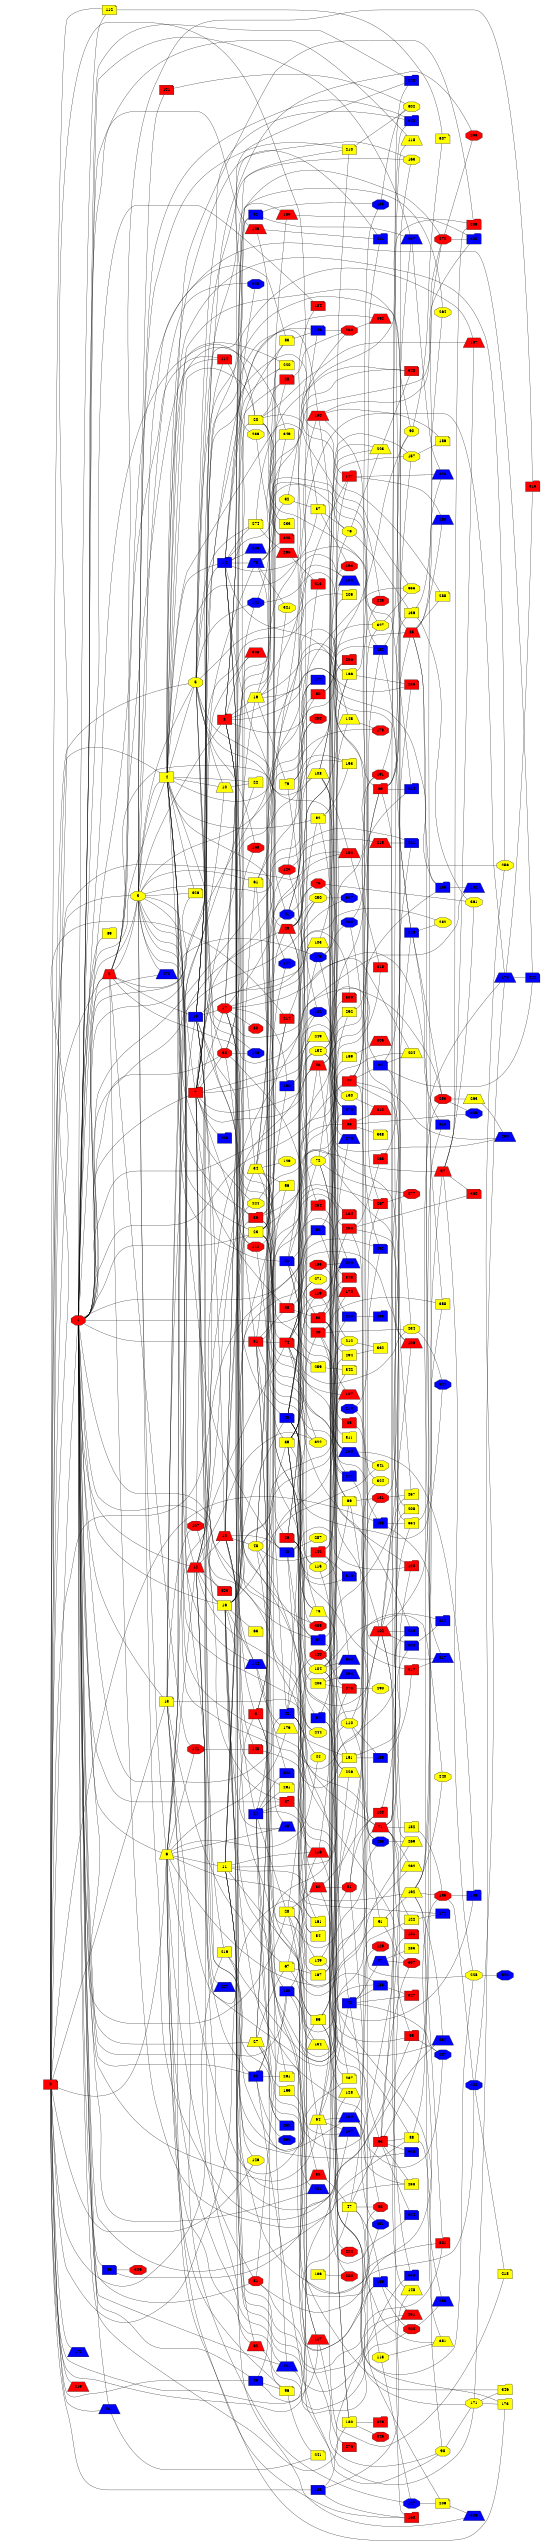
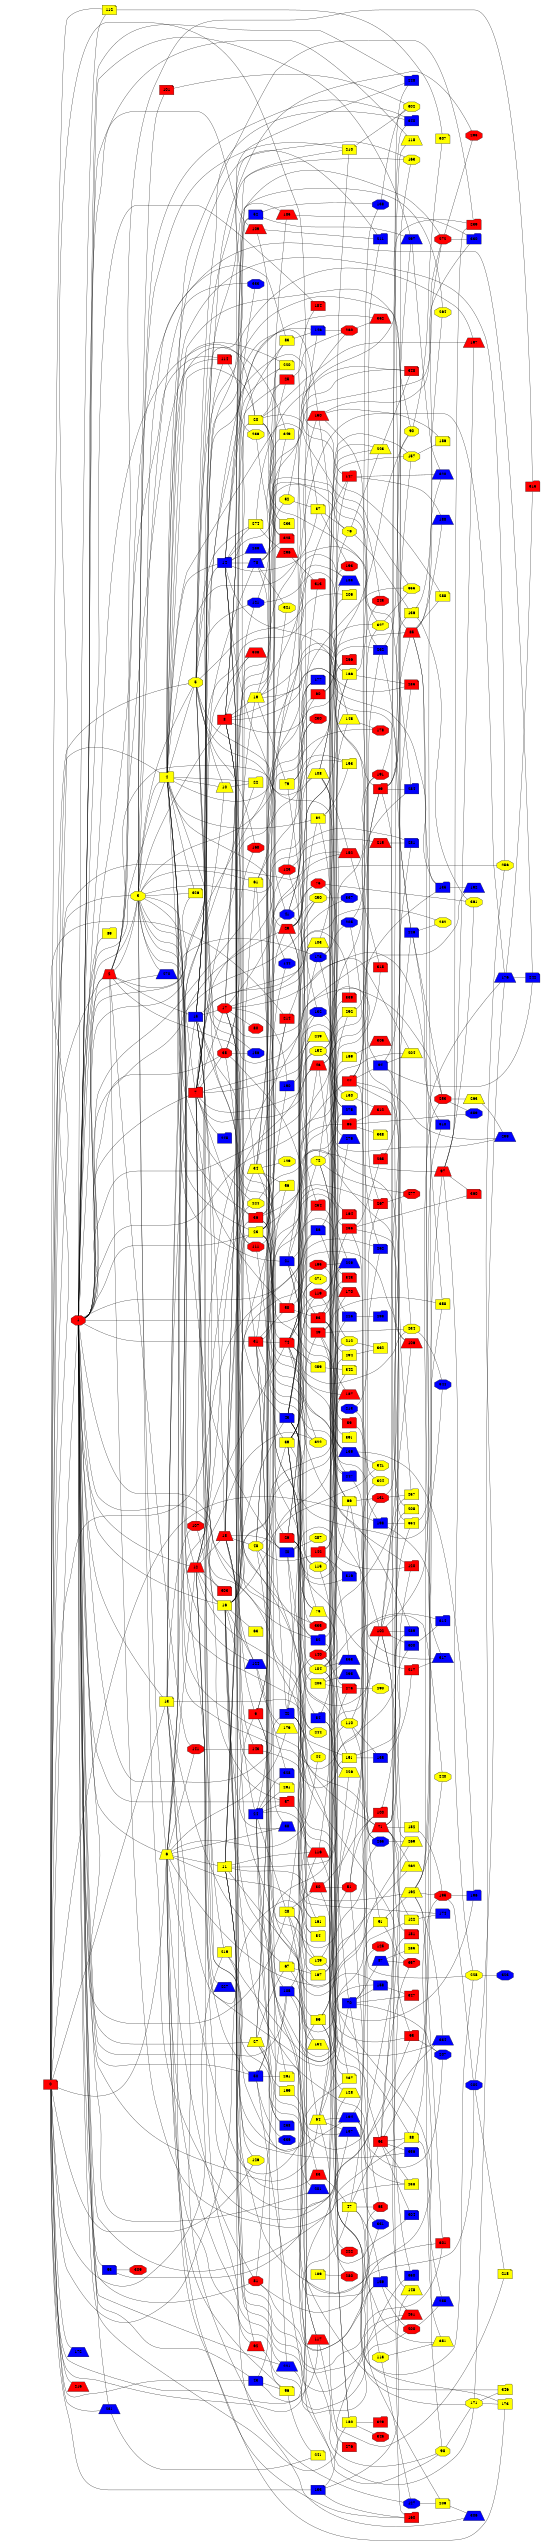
node "311": label "311" -> "391"
edge "28" -- "99": now "28" -- "149"
